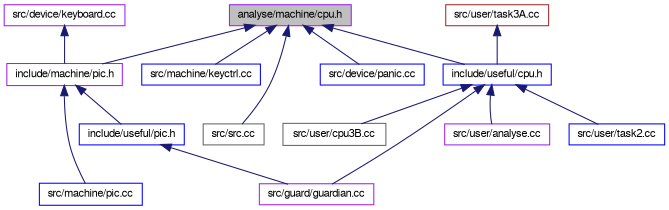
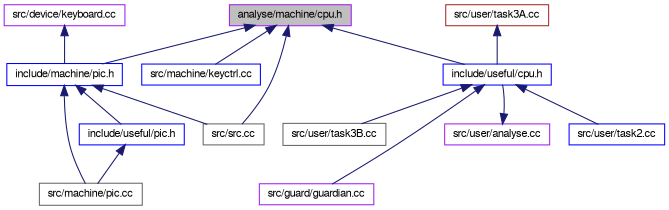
node "include/machine/pic.h": color purple -> blue
node "src/device/panic.cc": removed
edge "src/src.cc" -> "include/machine/pic.h": added
edge "src/user/analyse.cc" -> "include/useful/cpu.h": reversed
node "src/user/cpu3B.cc": label "src/user/cpu3B.cc" -> "src/user/task3B.cc"
edge "src/guard/guardian.cc" -> "include/useful/pic.h": now "src/machine/pic.cc" -> "include/useful/pic.h"
node "src/machine/pic.cc": color blue -> gray40
